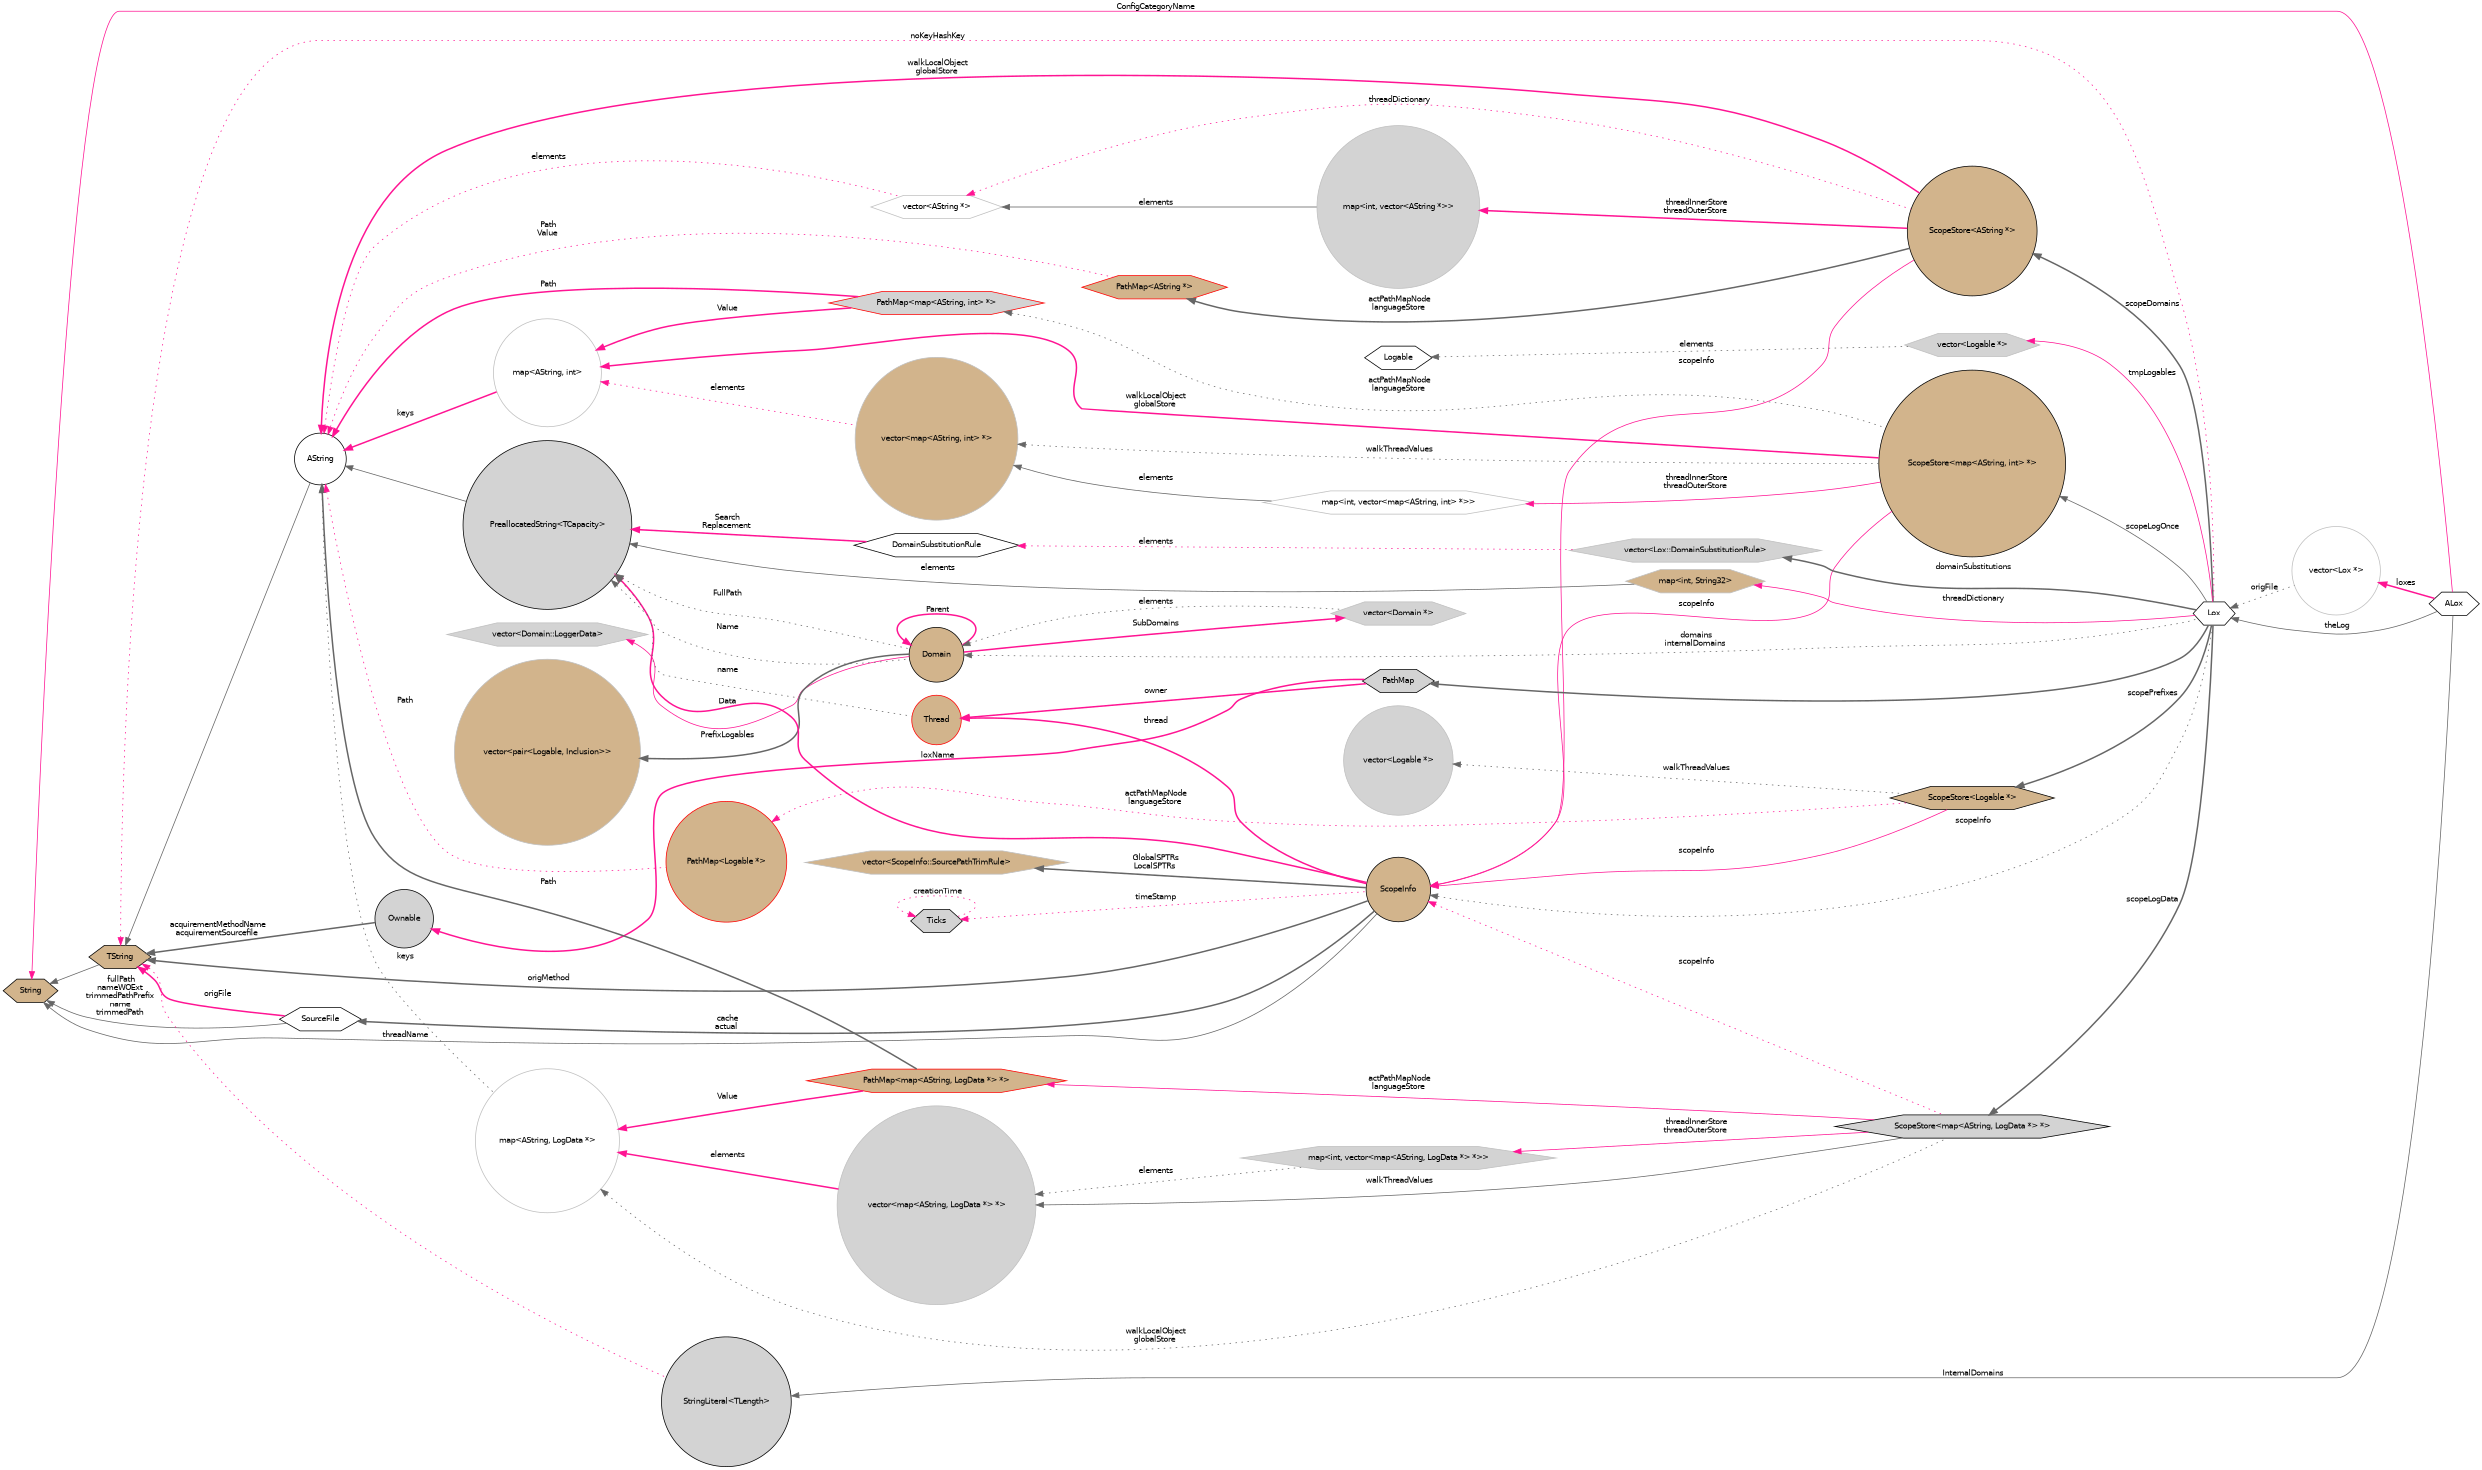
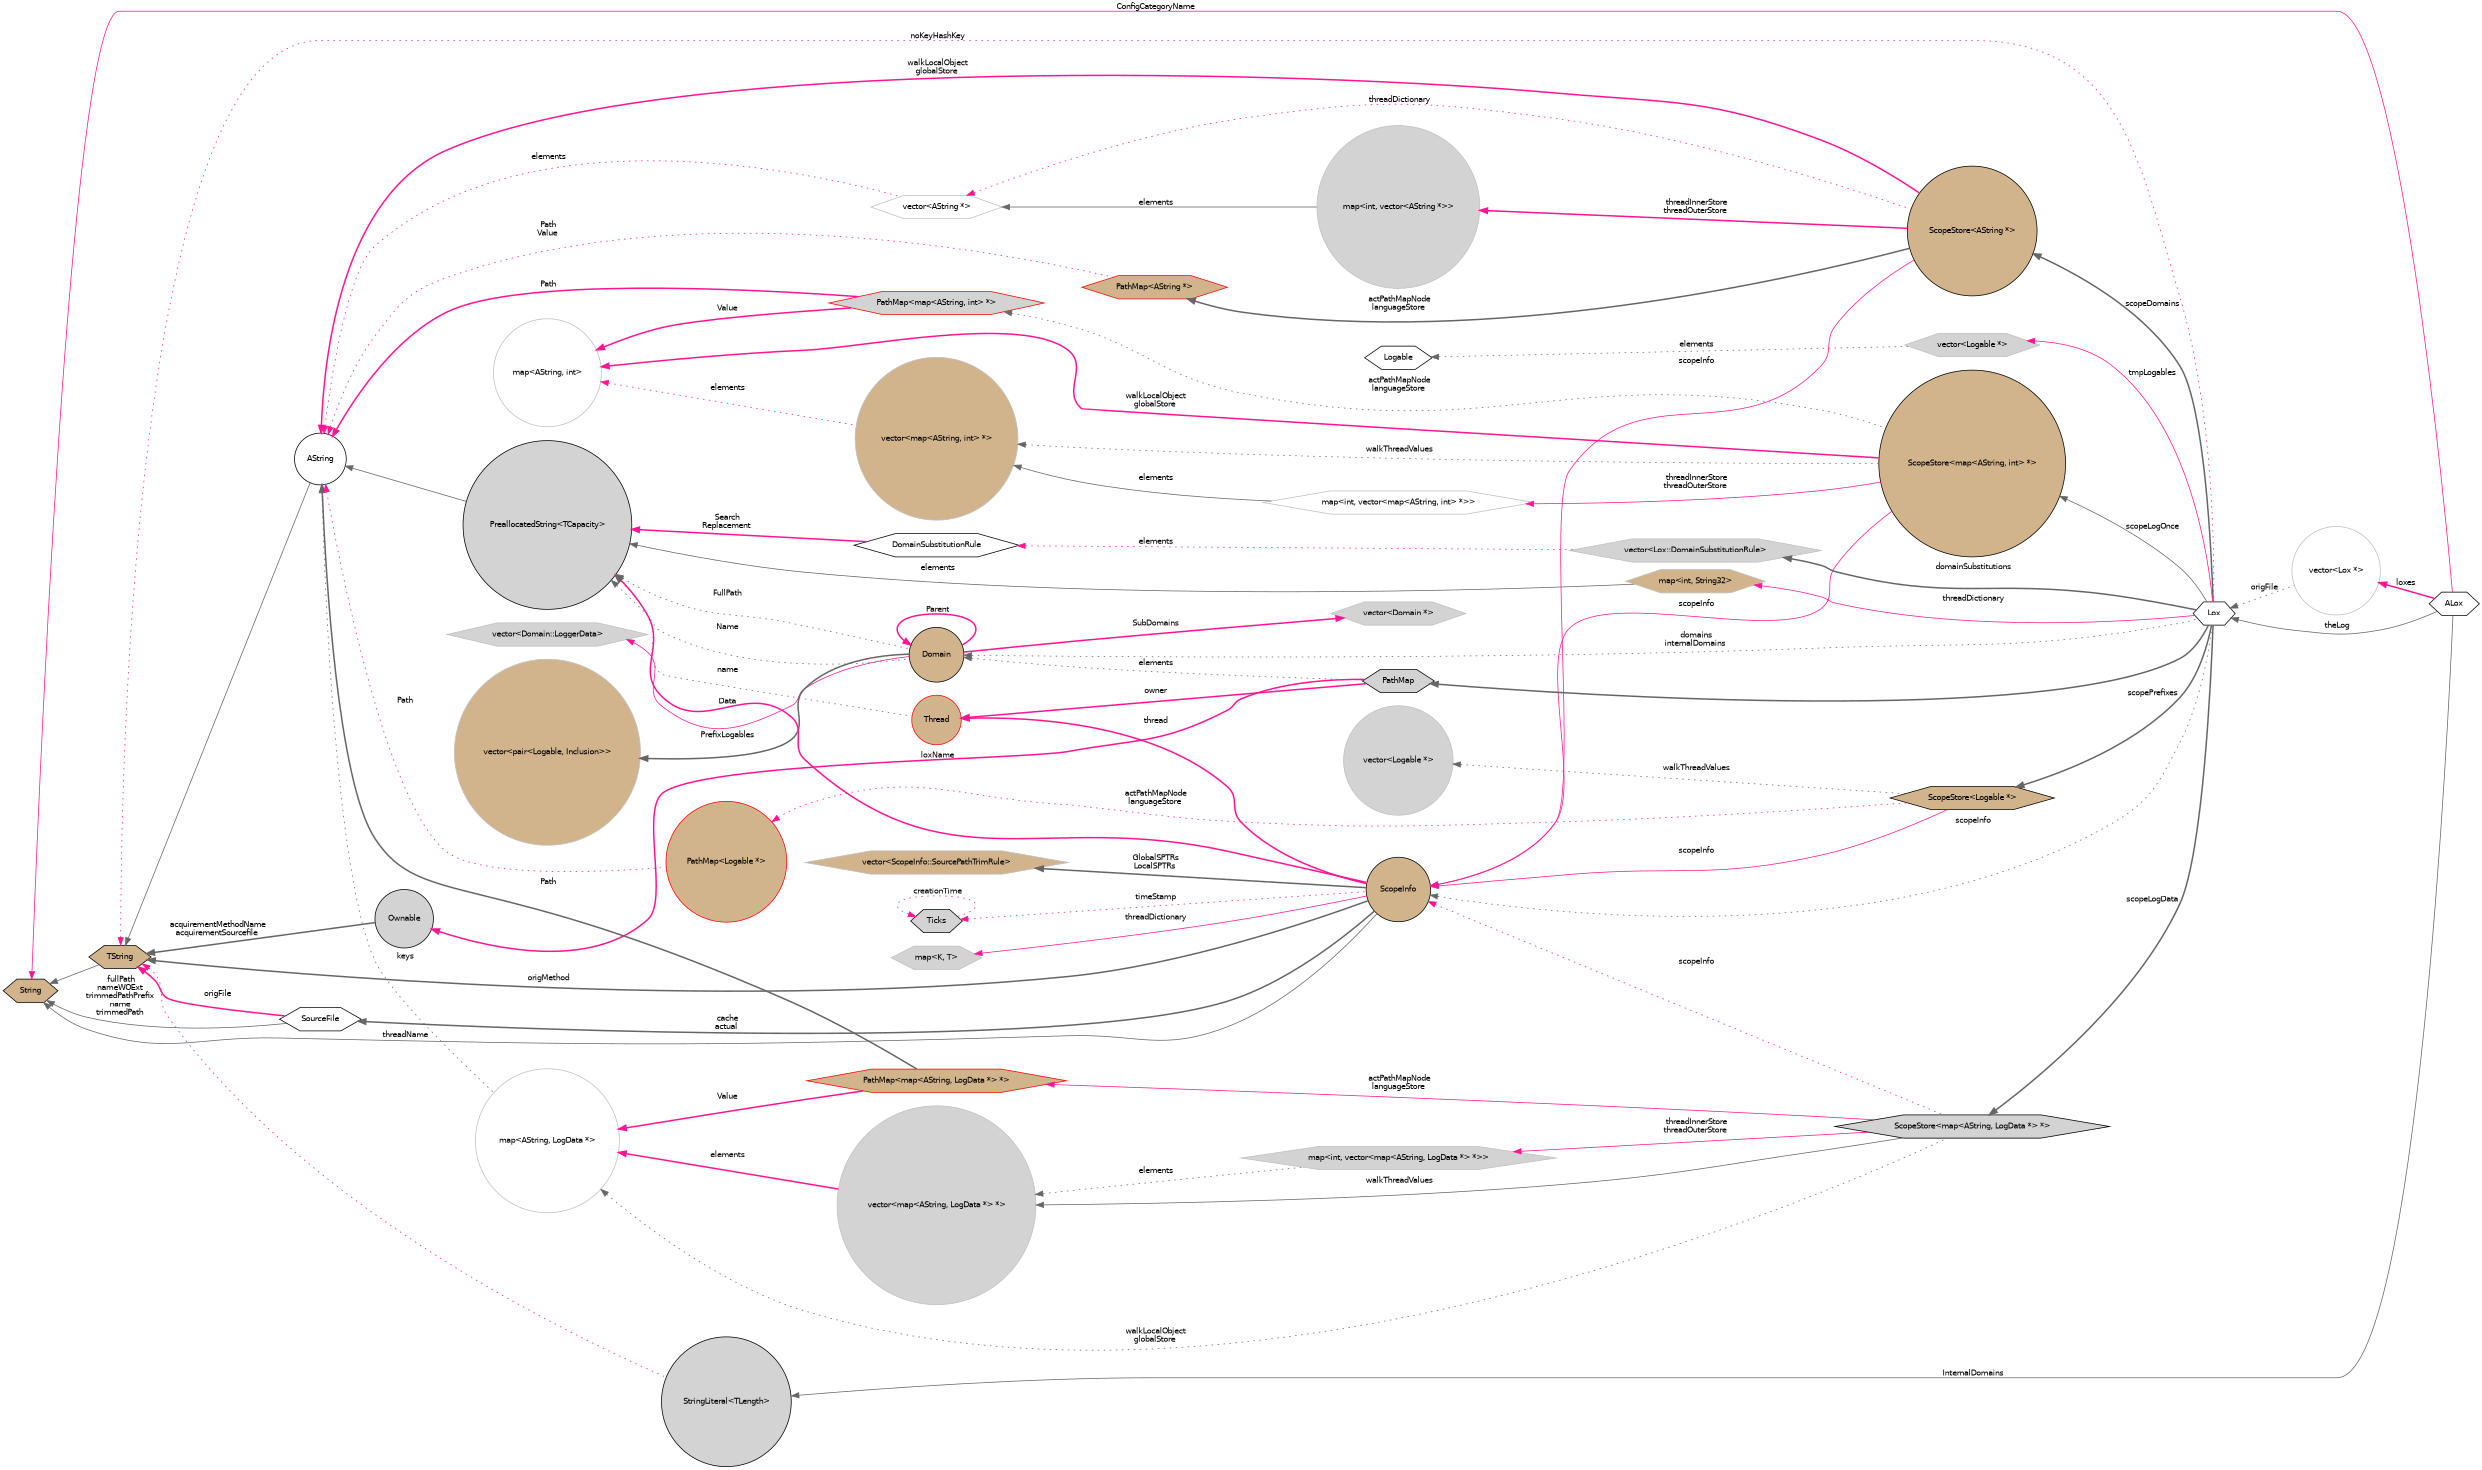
edge "map<AString, int>" -> "AString": removed, label "keys"
edge "vector<Domain *>" -> "Domain": now "PathMap" -> "Domain"
node "map<K, T>": added
